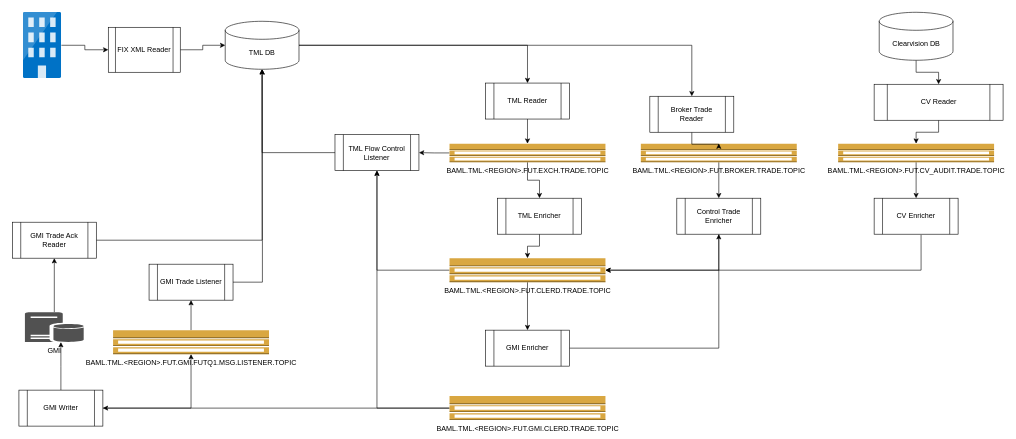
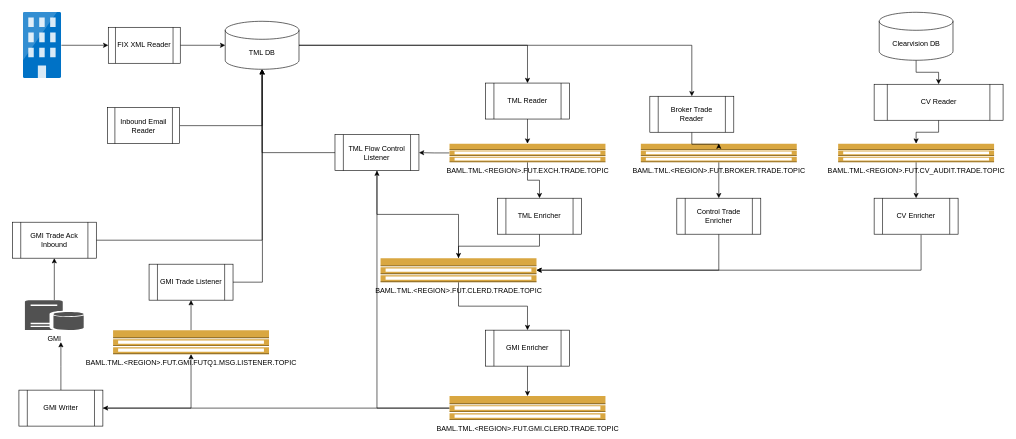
node "FIX XML Reader": size 72x45 -> 72x36
node "Inbound Email Reader": added
edge "Inbound Email Reader" -> "TML DB": added
node "GMI Trade Ack Reader": label "GMI Trade Ack Reader" -> "GMI Trade Ack Inbound"
node "BAML.TML.<REGION>.FUT.CLERD.TRADE.TOPIC": moved (528, 270) -> (459, 270)
edge "BAML.TML.<REGION>.FUT.GMI.CLERD.TRADE.TOPIC" -> "TML Flow Control Listener": arrowhead classic -> none
node "GMI": moved (54, 327) -> (54, 315)
edge "GMI Enricher" -> "Control Trade Enricher": now "GMI Enricher" -> "BAML.TML.<REGION>.FUT.GMI.CLERD.TRADE.TOPIC"
